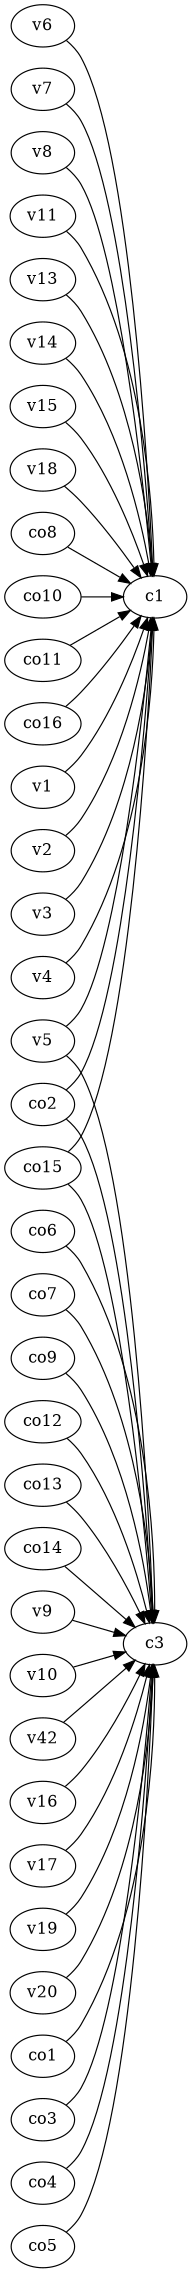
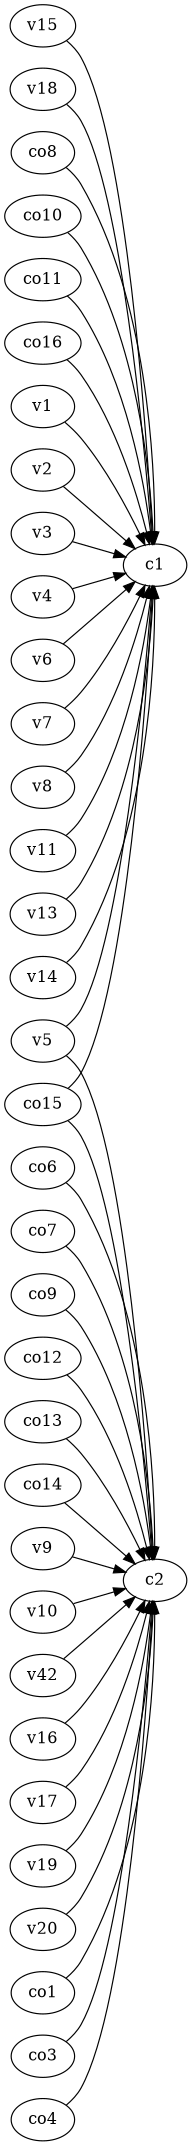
node "co2": removed
node "c3": label "c3" -> "c2"
node "co5": removed
